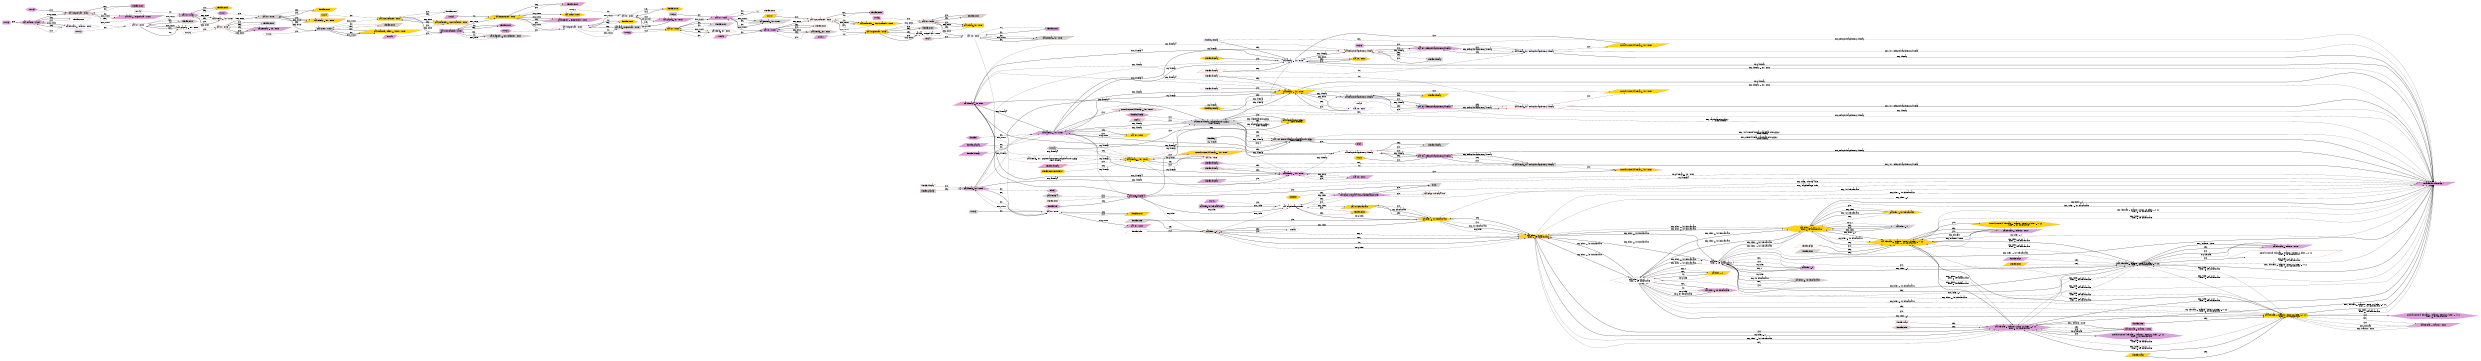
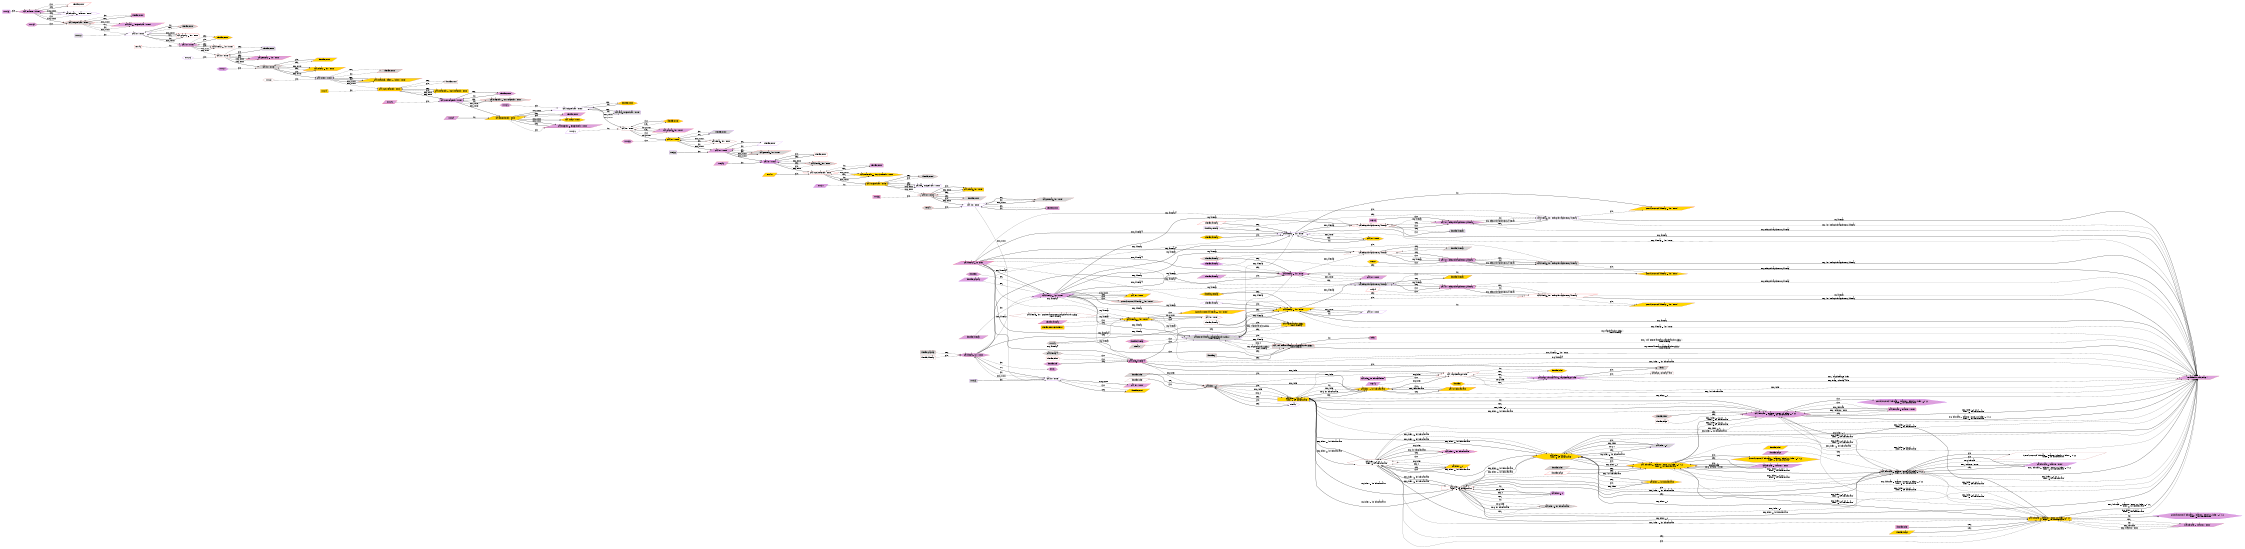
edge "(Call,(MagickRealType) index)" -> "(Call,(int) info.max_value)": now "(Call,(MagickRealType) index)" -> "(MethodReturn,static Image *)"
